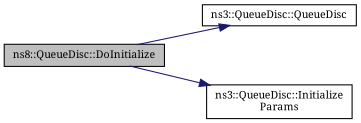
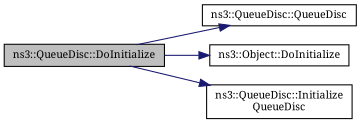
node "ns8::QueueDisc::DoInitialize": label "ns8::QueueDisc::DoInitialize" -> "ns3::QueueDisc::DoInitialize"
node "ns3::Object::DoInitialize": added
node "ns3::QueueDisc::Initialize Params": label "ns3::QueueDisc::Initialize Params" -> "ns3::QueueDisc::Initialize QueueDisc"
